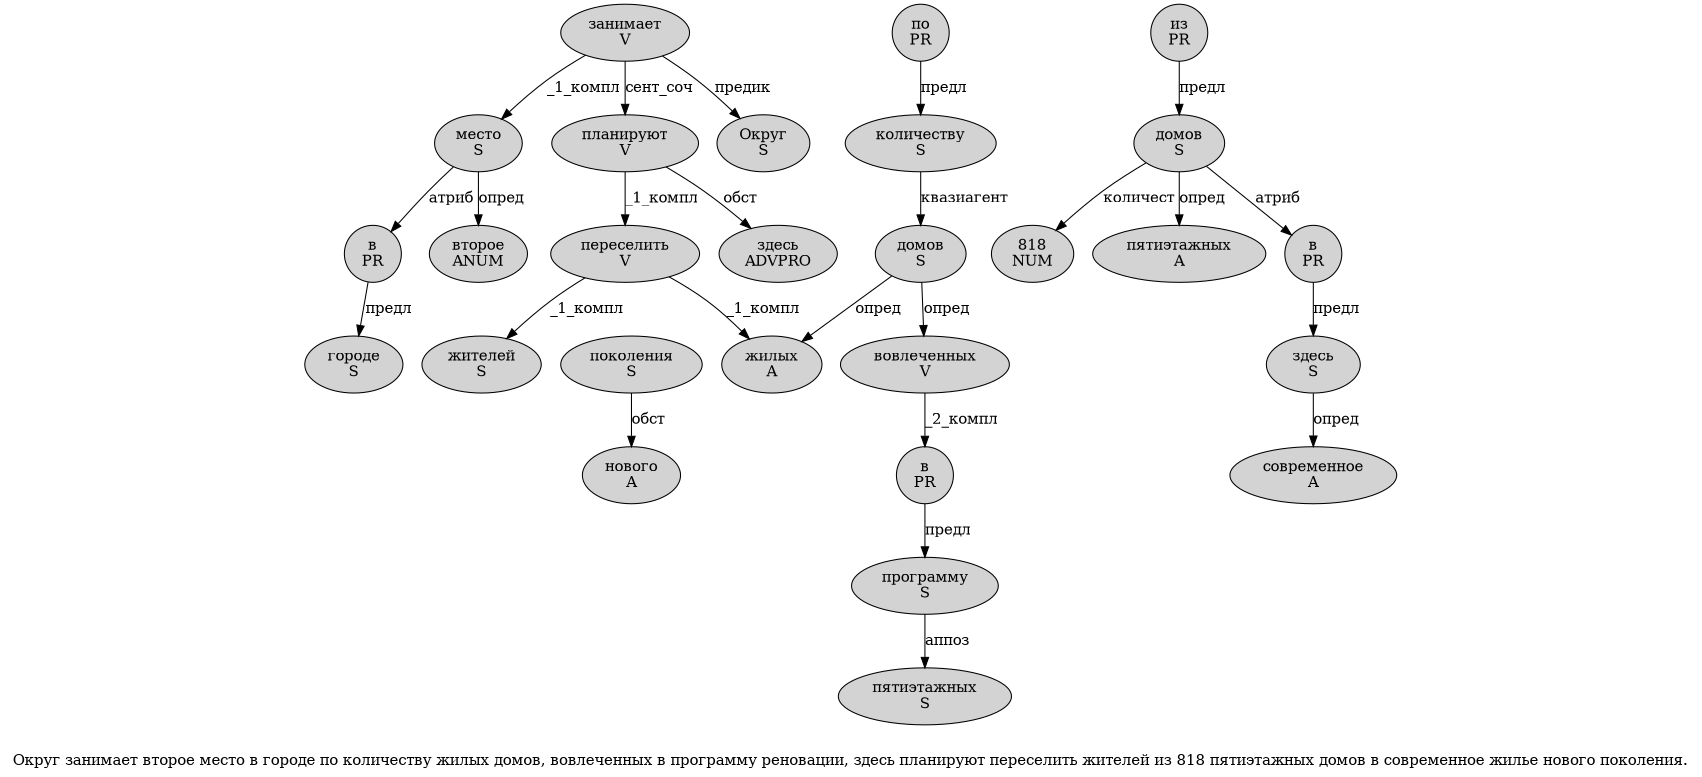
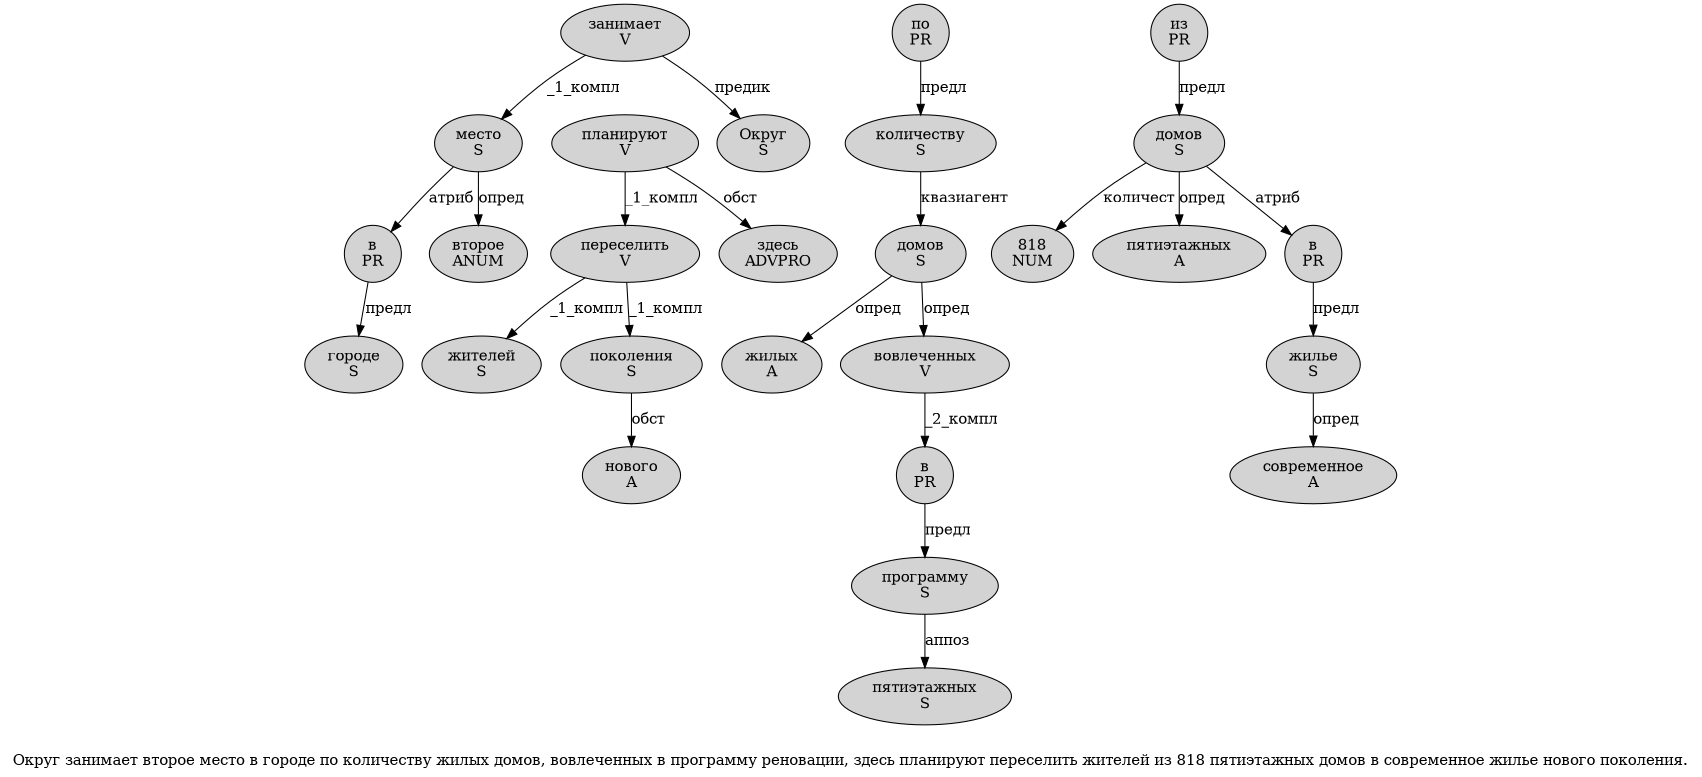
edge "занимает V" -> "планируют V": removed, label "сент_соч"
edge "переселить V" -> "жилых A": now "переселить V" -> "поколения S"
node "здесь S": label "здесь S" -> "жилье S"
